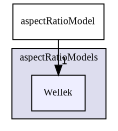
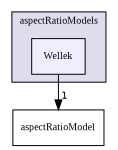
edge "aspectRatioModel" -> "Wellek": reversed
